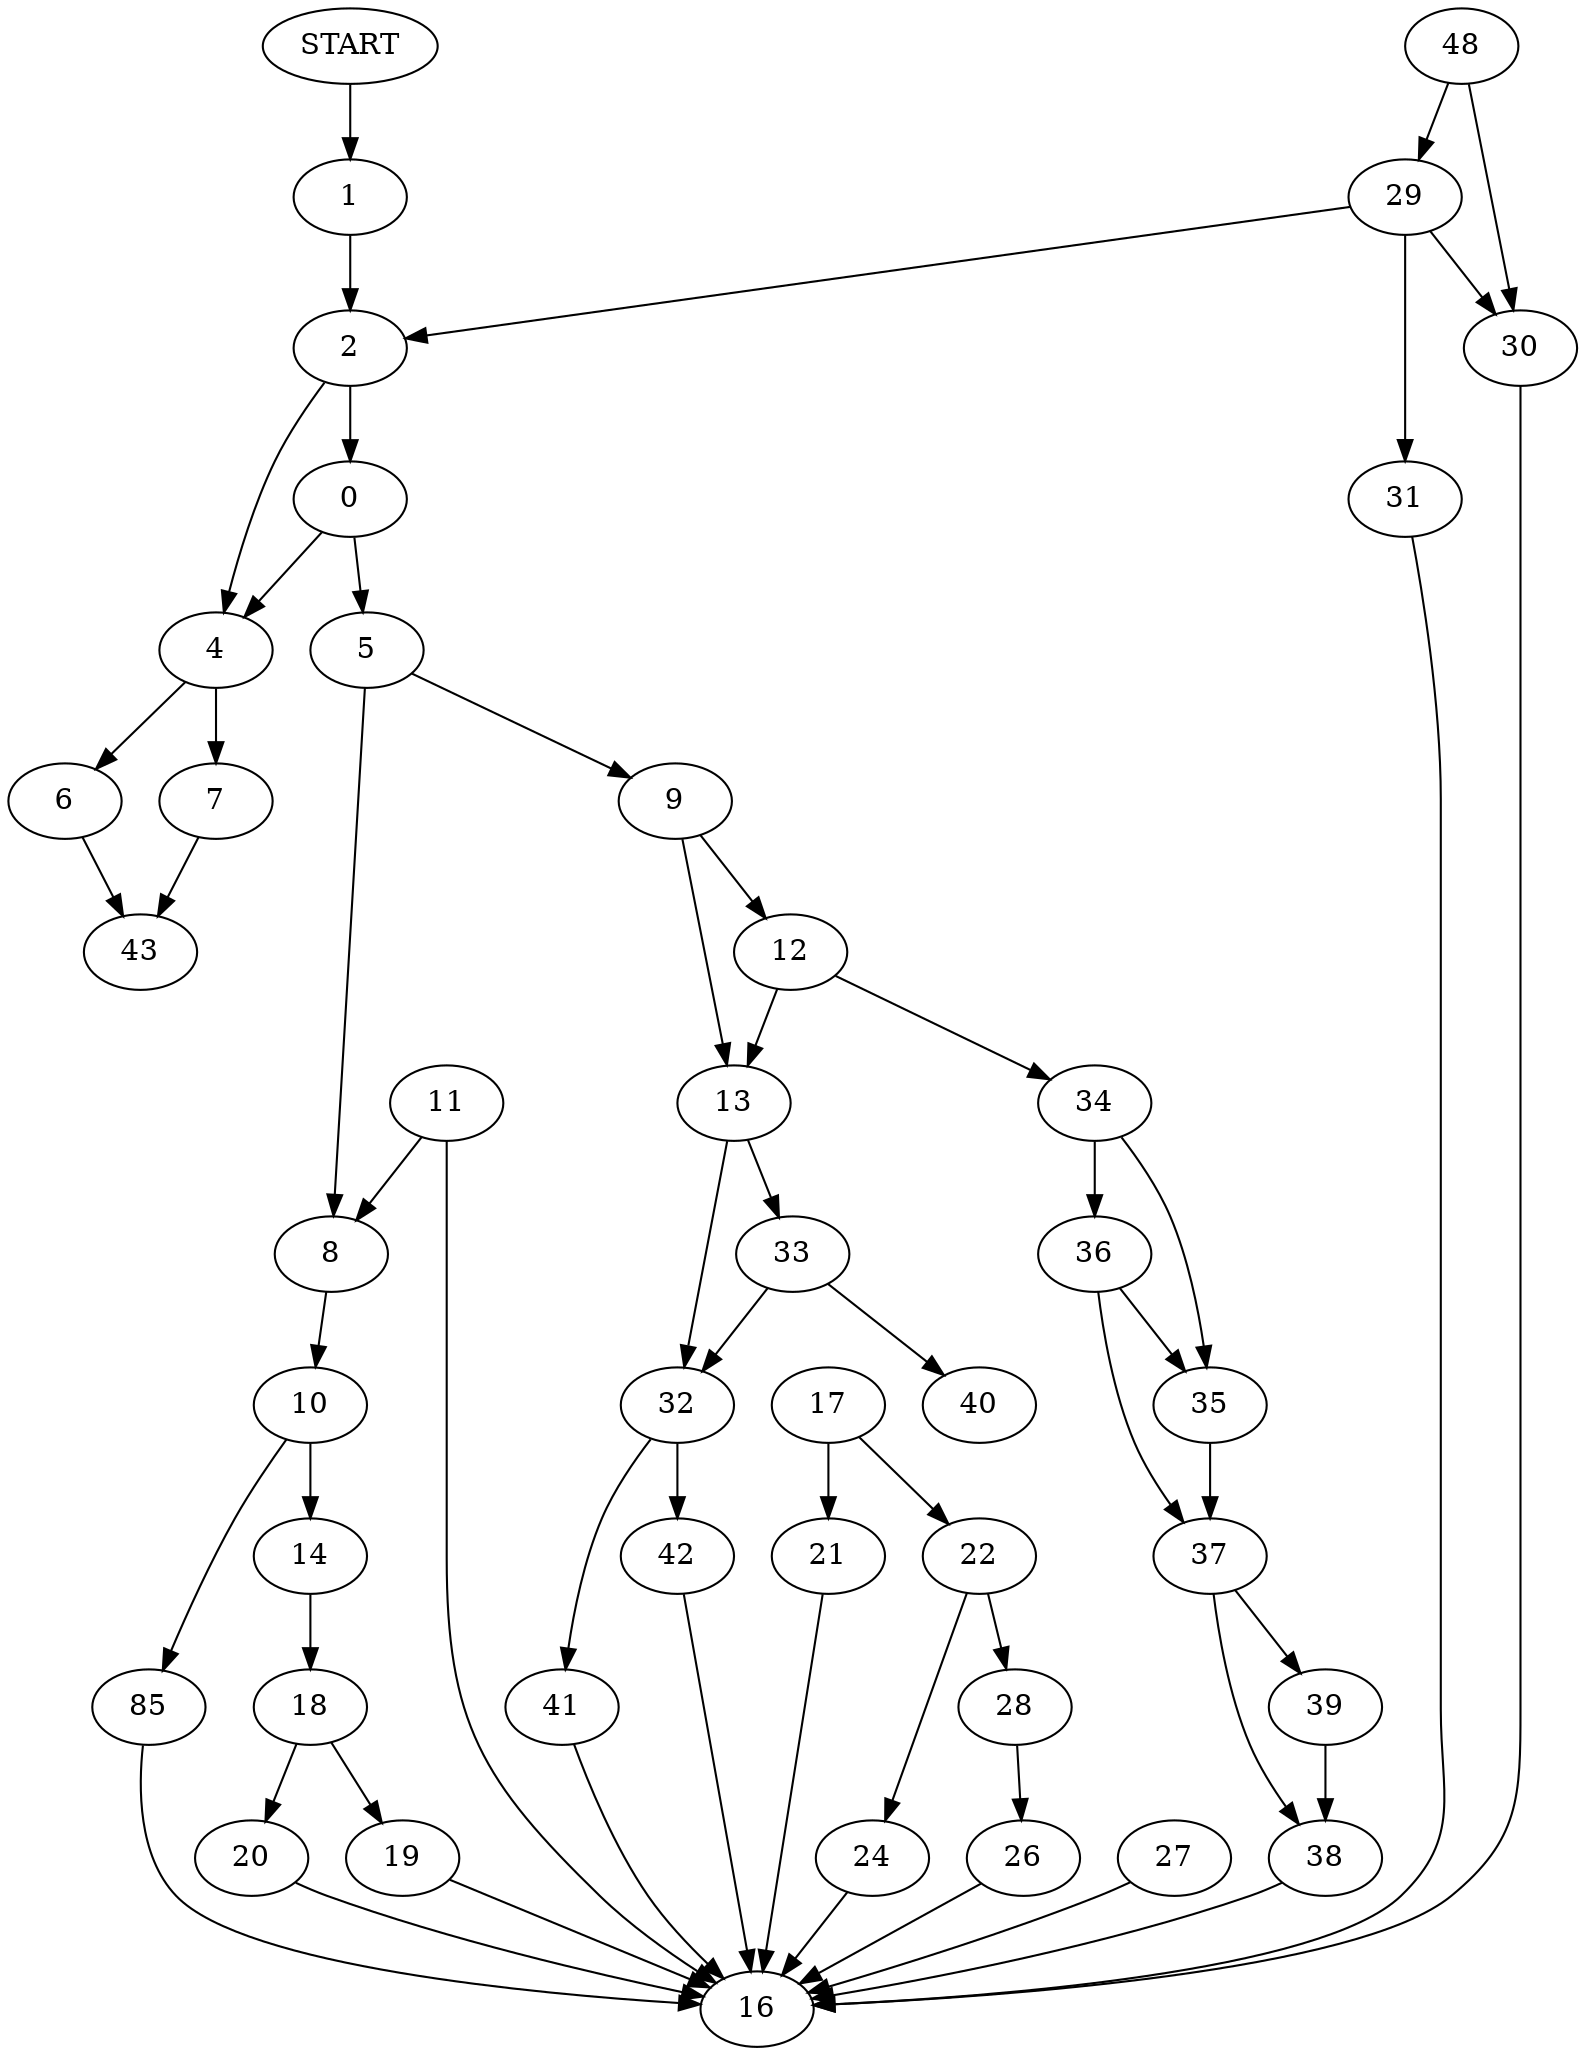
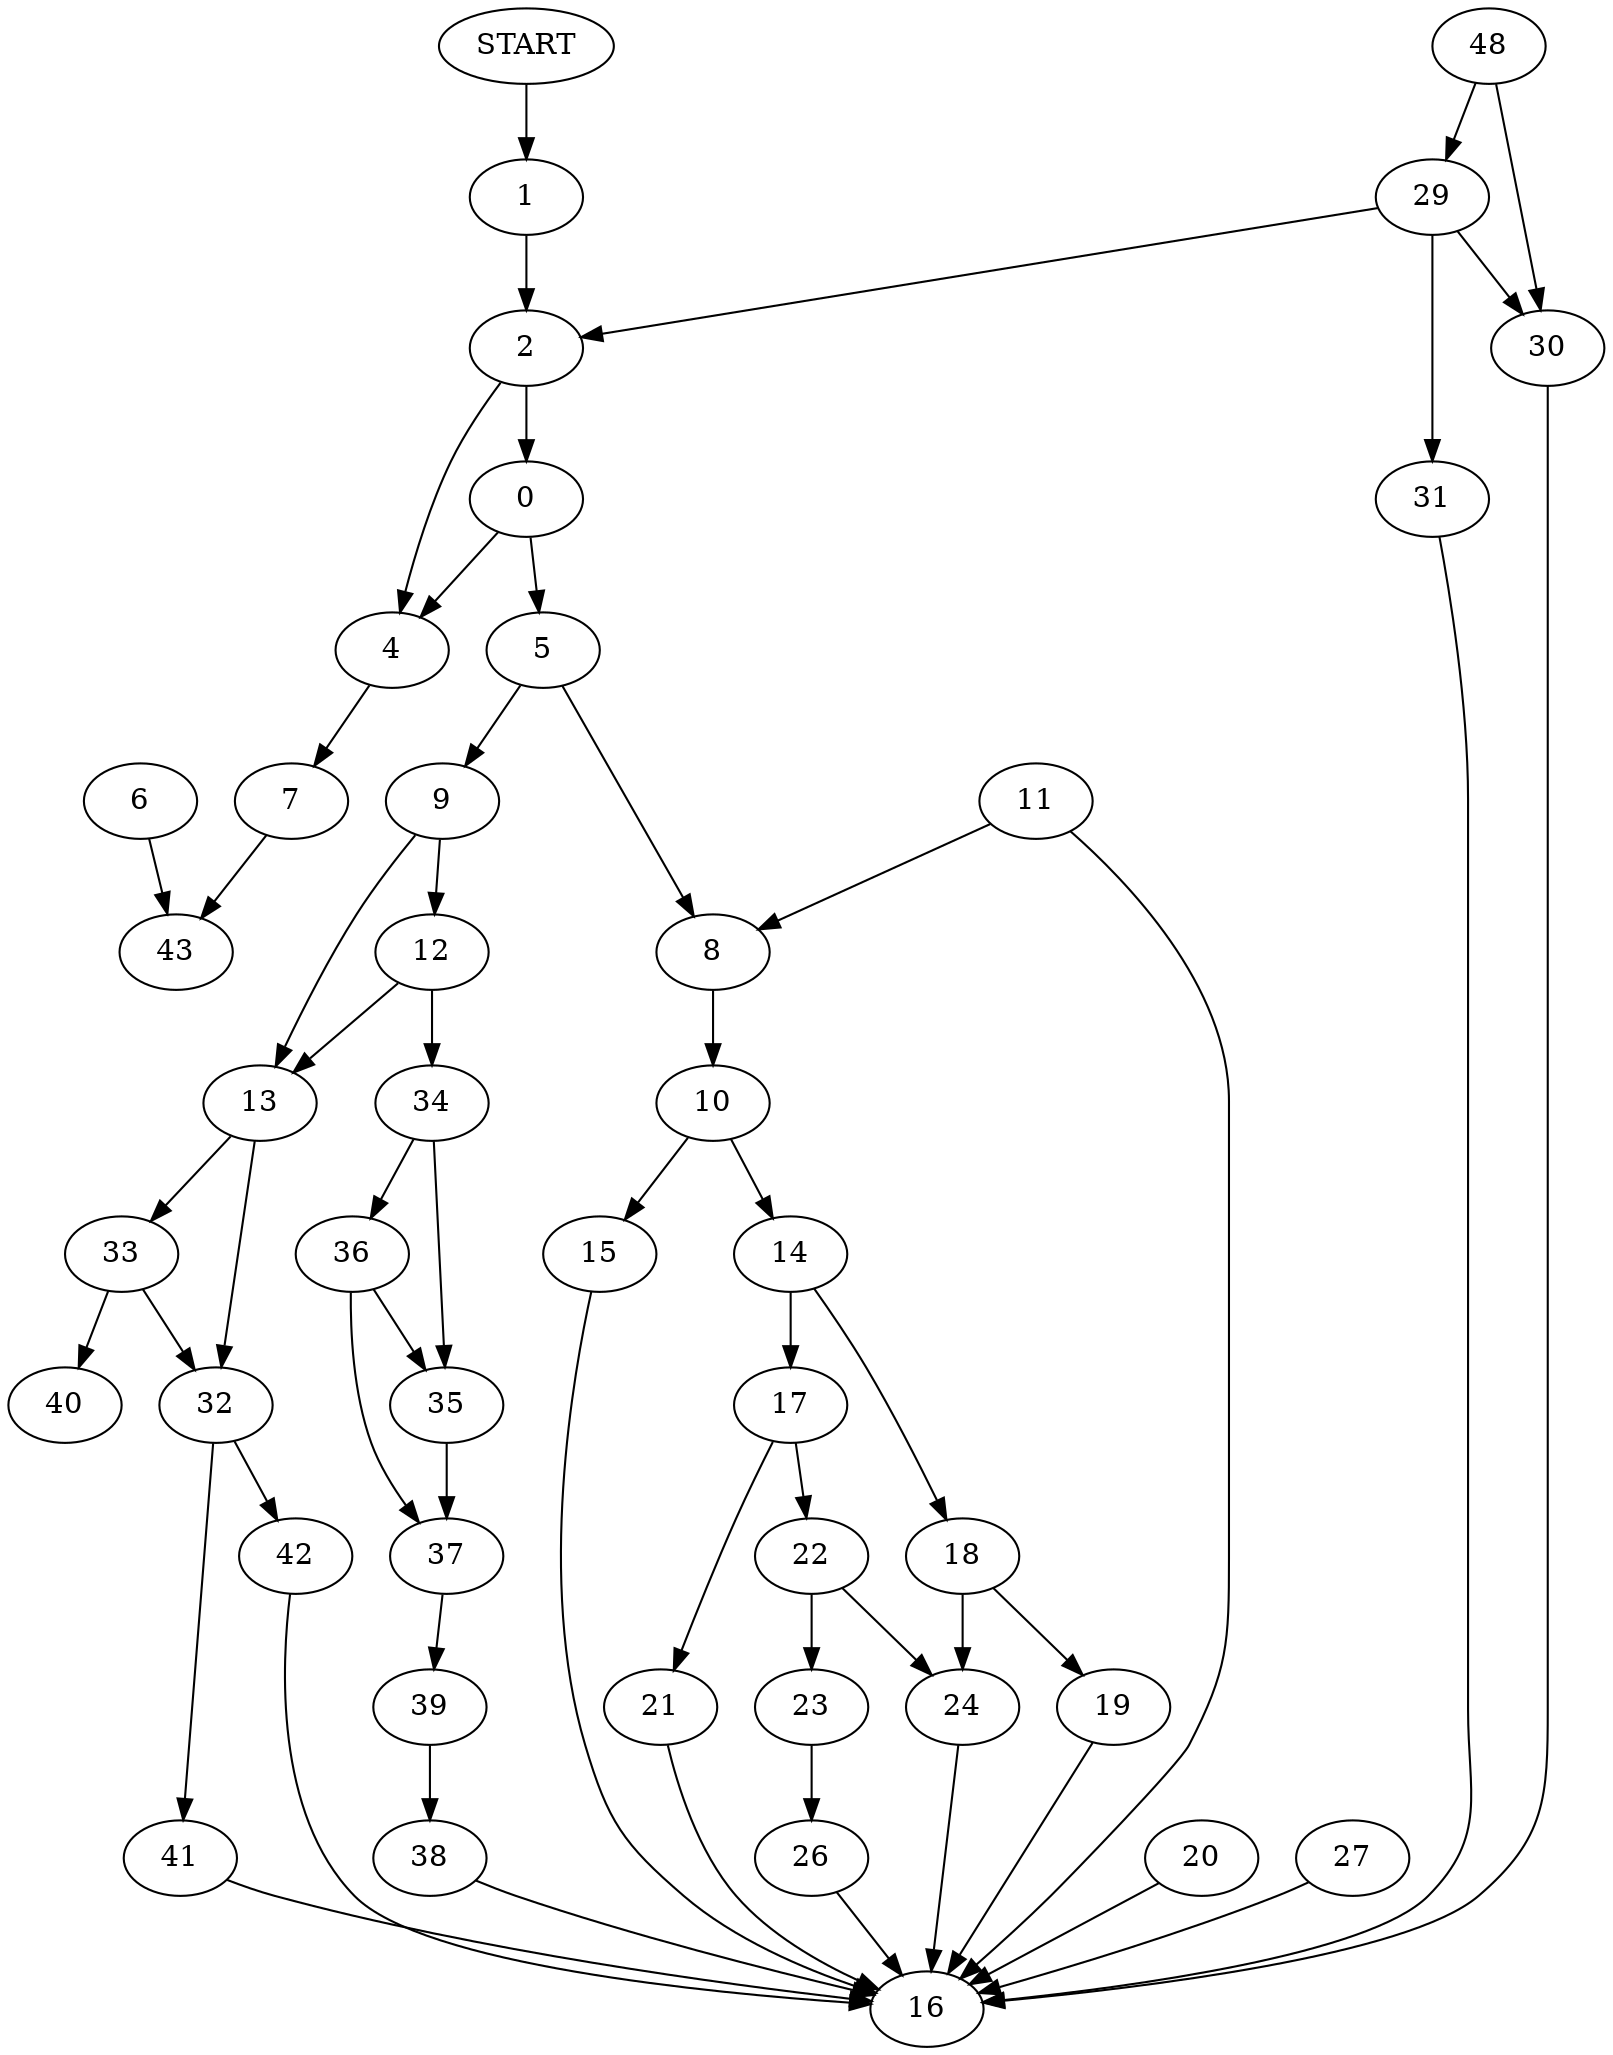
edge "4" -> "6": removed
edge "14" -> "17": added
edge "37" -> "38": removed
node "85": label "85" -> "15"
node "28": label "28" -> "23"
edge "18" -> "20": now "18" -> "24"
